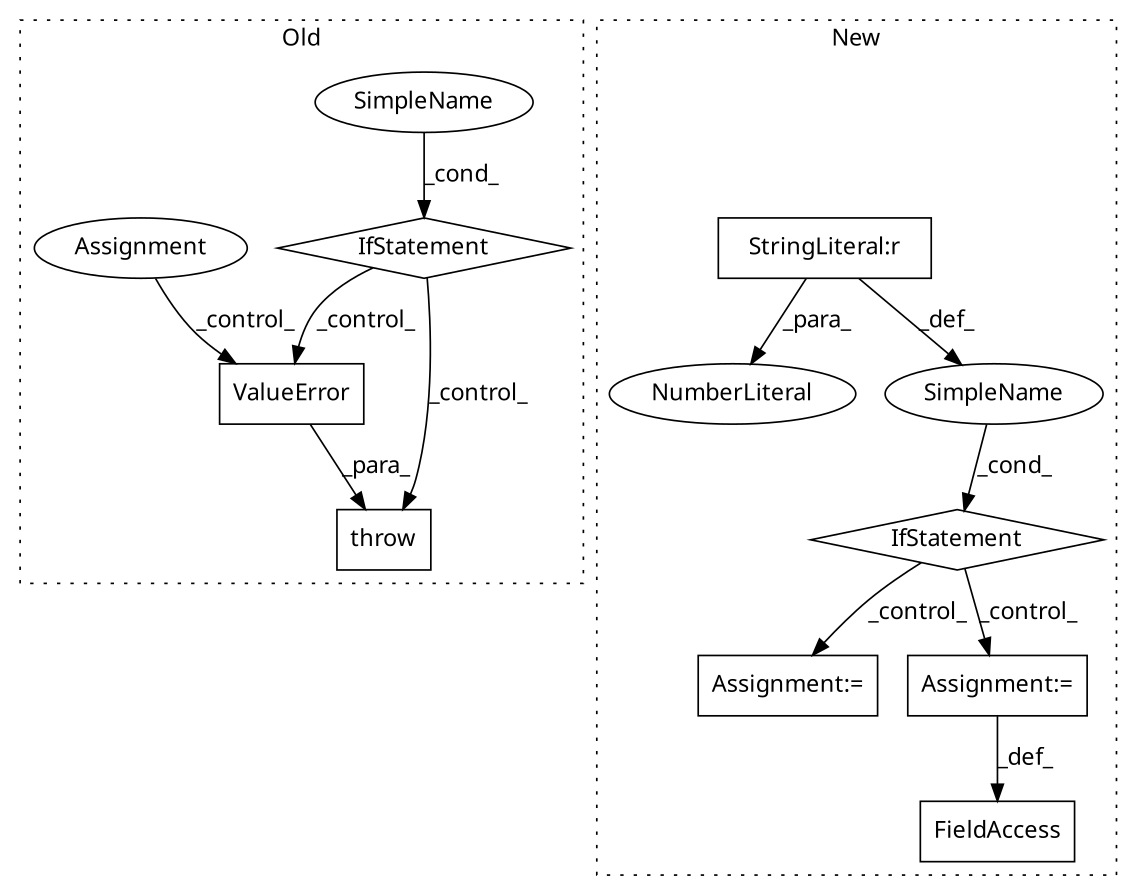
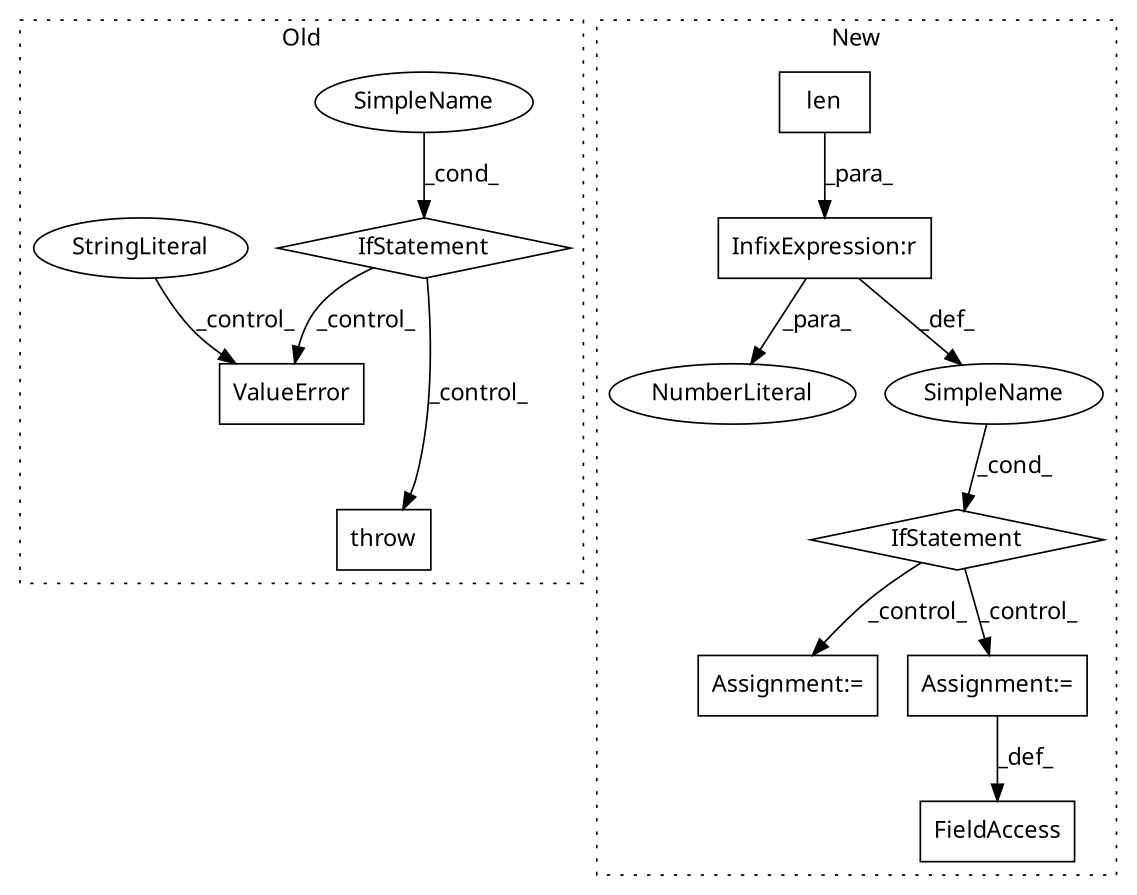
node "len": added
node "Assignment": label "Assignment" -> "StringLiteral"
node "StringLiteral:r": label "StringLiteral:r" -> "InfixExpression:r"
edge "ValueError" -> "throw": removed, label "_para_"
